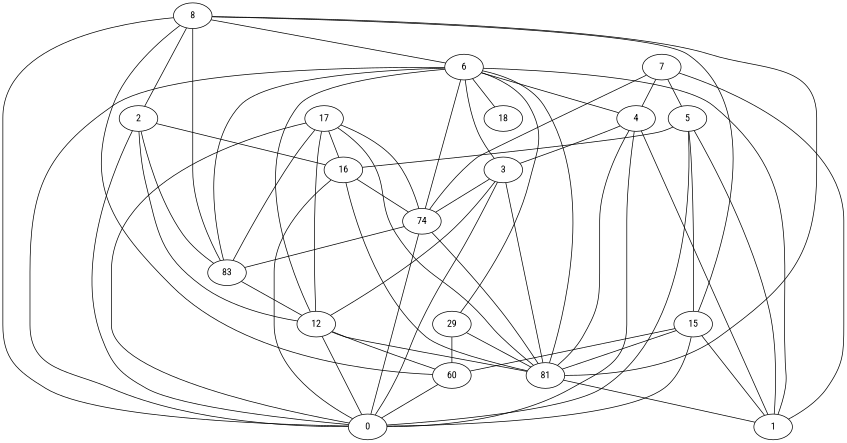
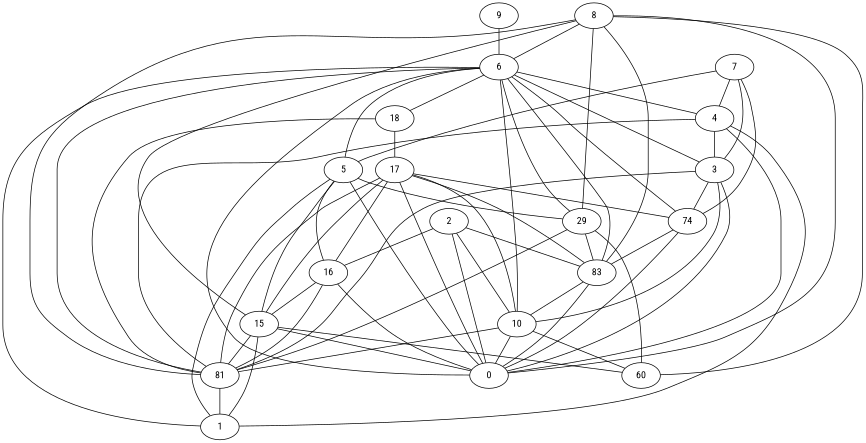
node "9": added
edge "8" -- "2": now "8" -- "29"
edge "6" -- "5": added
edge "18" -- "17": added
edge "16" -- "74": now "16" -- "15"
edge "5" -- "29": added
edge "7" -- "1": now "7" -- "3"
edge "17" -- "15": added
edge "29" -- "83": added
edge "74" -- "81": now "18" -- "81"
node "12": label "12" -> "10"
edge "60" -- "0": now "83" -- "0"
